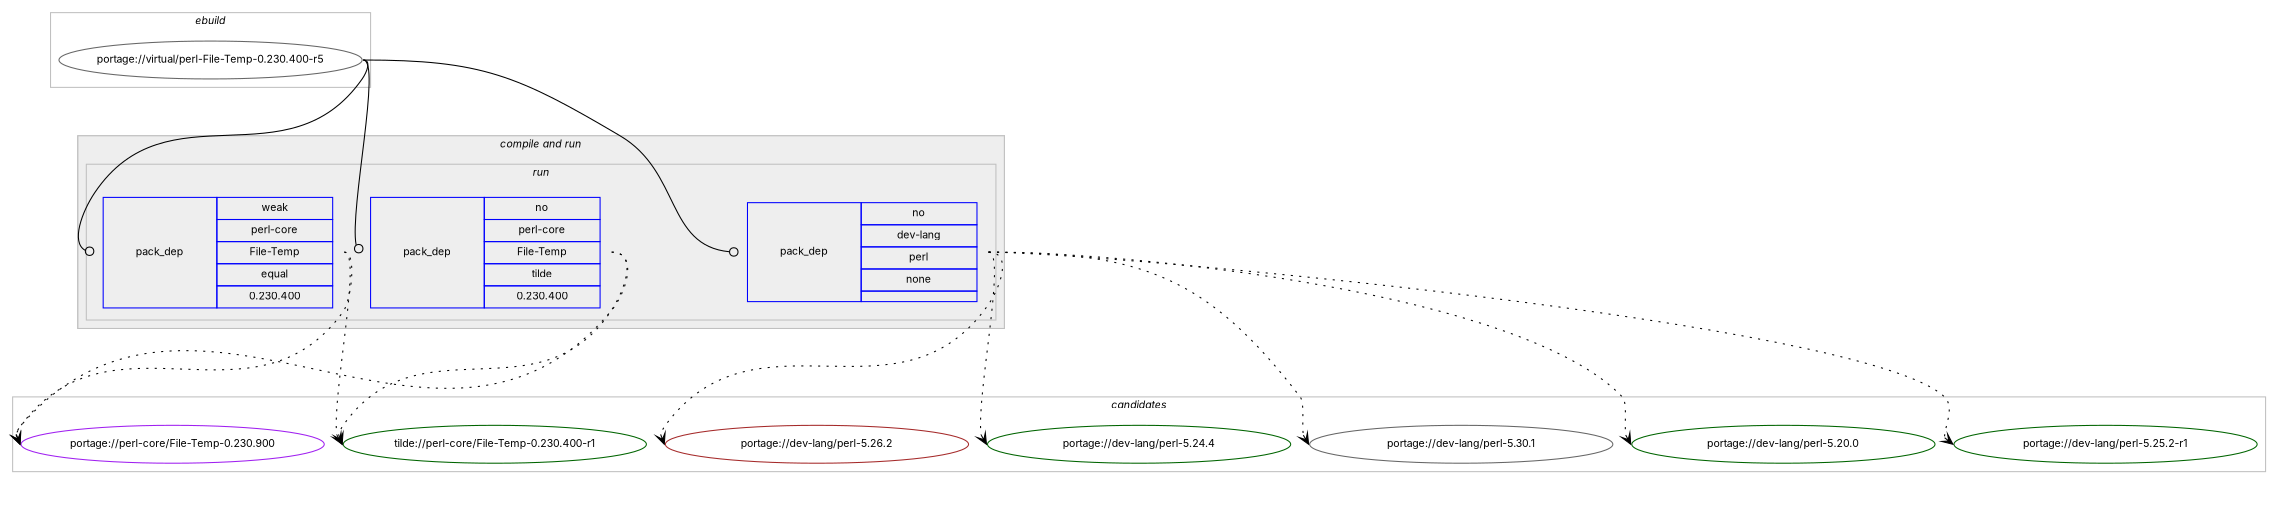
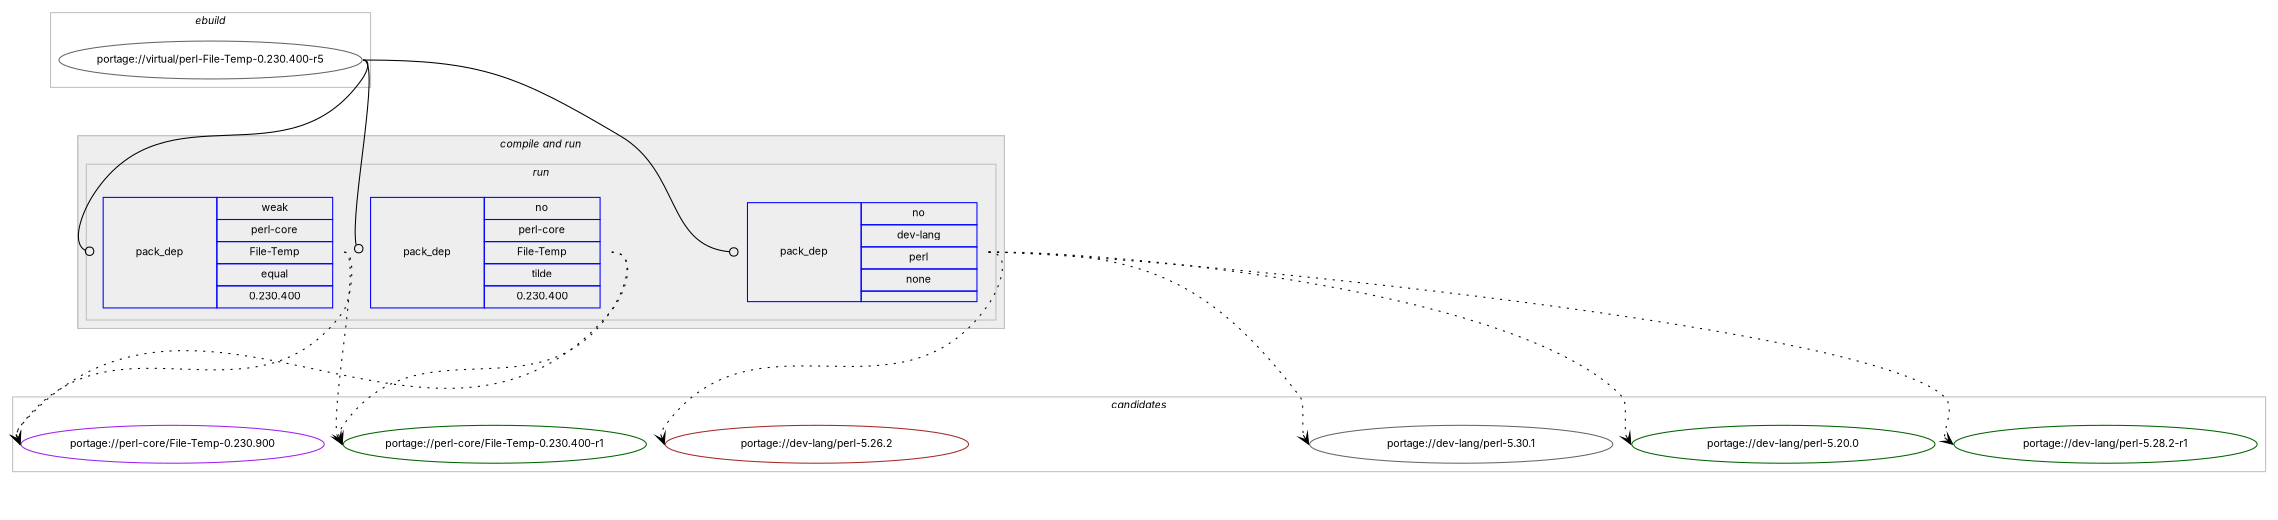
node "tilde://perl-core/File-Temp-0.230.400-r1": label "tilde://perl-core/File-Temp-0.230.400-r1" -> "portage://perl-core/File-Temp-0.230.400-r1"
node "portage://dev-lang/perl-5.24.4": removed
node "portage://dev-lang/perl-5.25.2-r1": label "portage://dev-lang/perl-5.25.2-r1" -> "portage://dev-lang/perl-5.28.2-r1"
